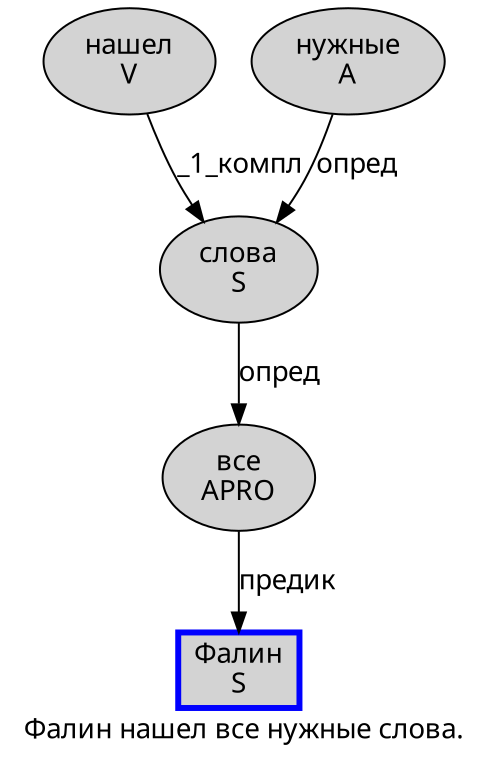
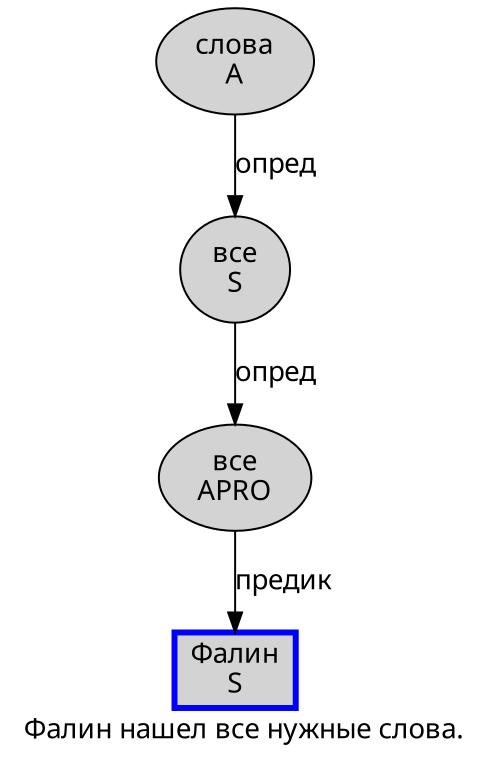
node "нашел V": removed
node "нужные A": label "нужные A" -> "слова A"
node "слова S": label "слова S" -> "все S"
